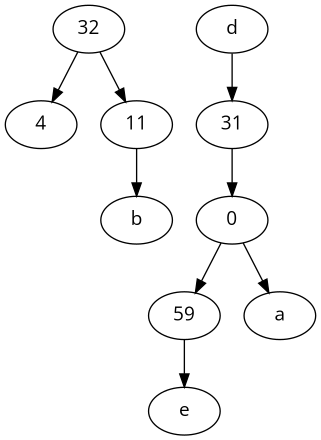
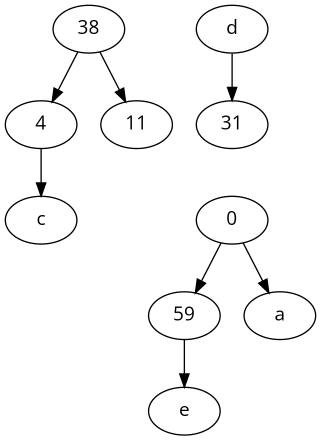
node "32": label "32" -> "38"
edge "31" -> "0": removed
node "c": added
node "b": removed
